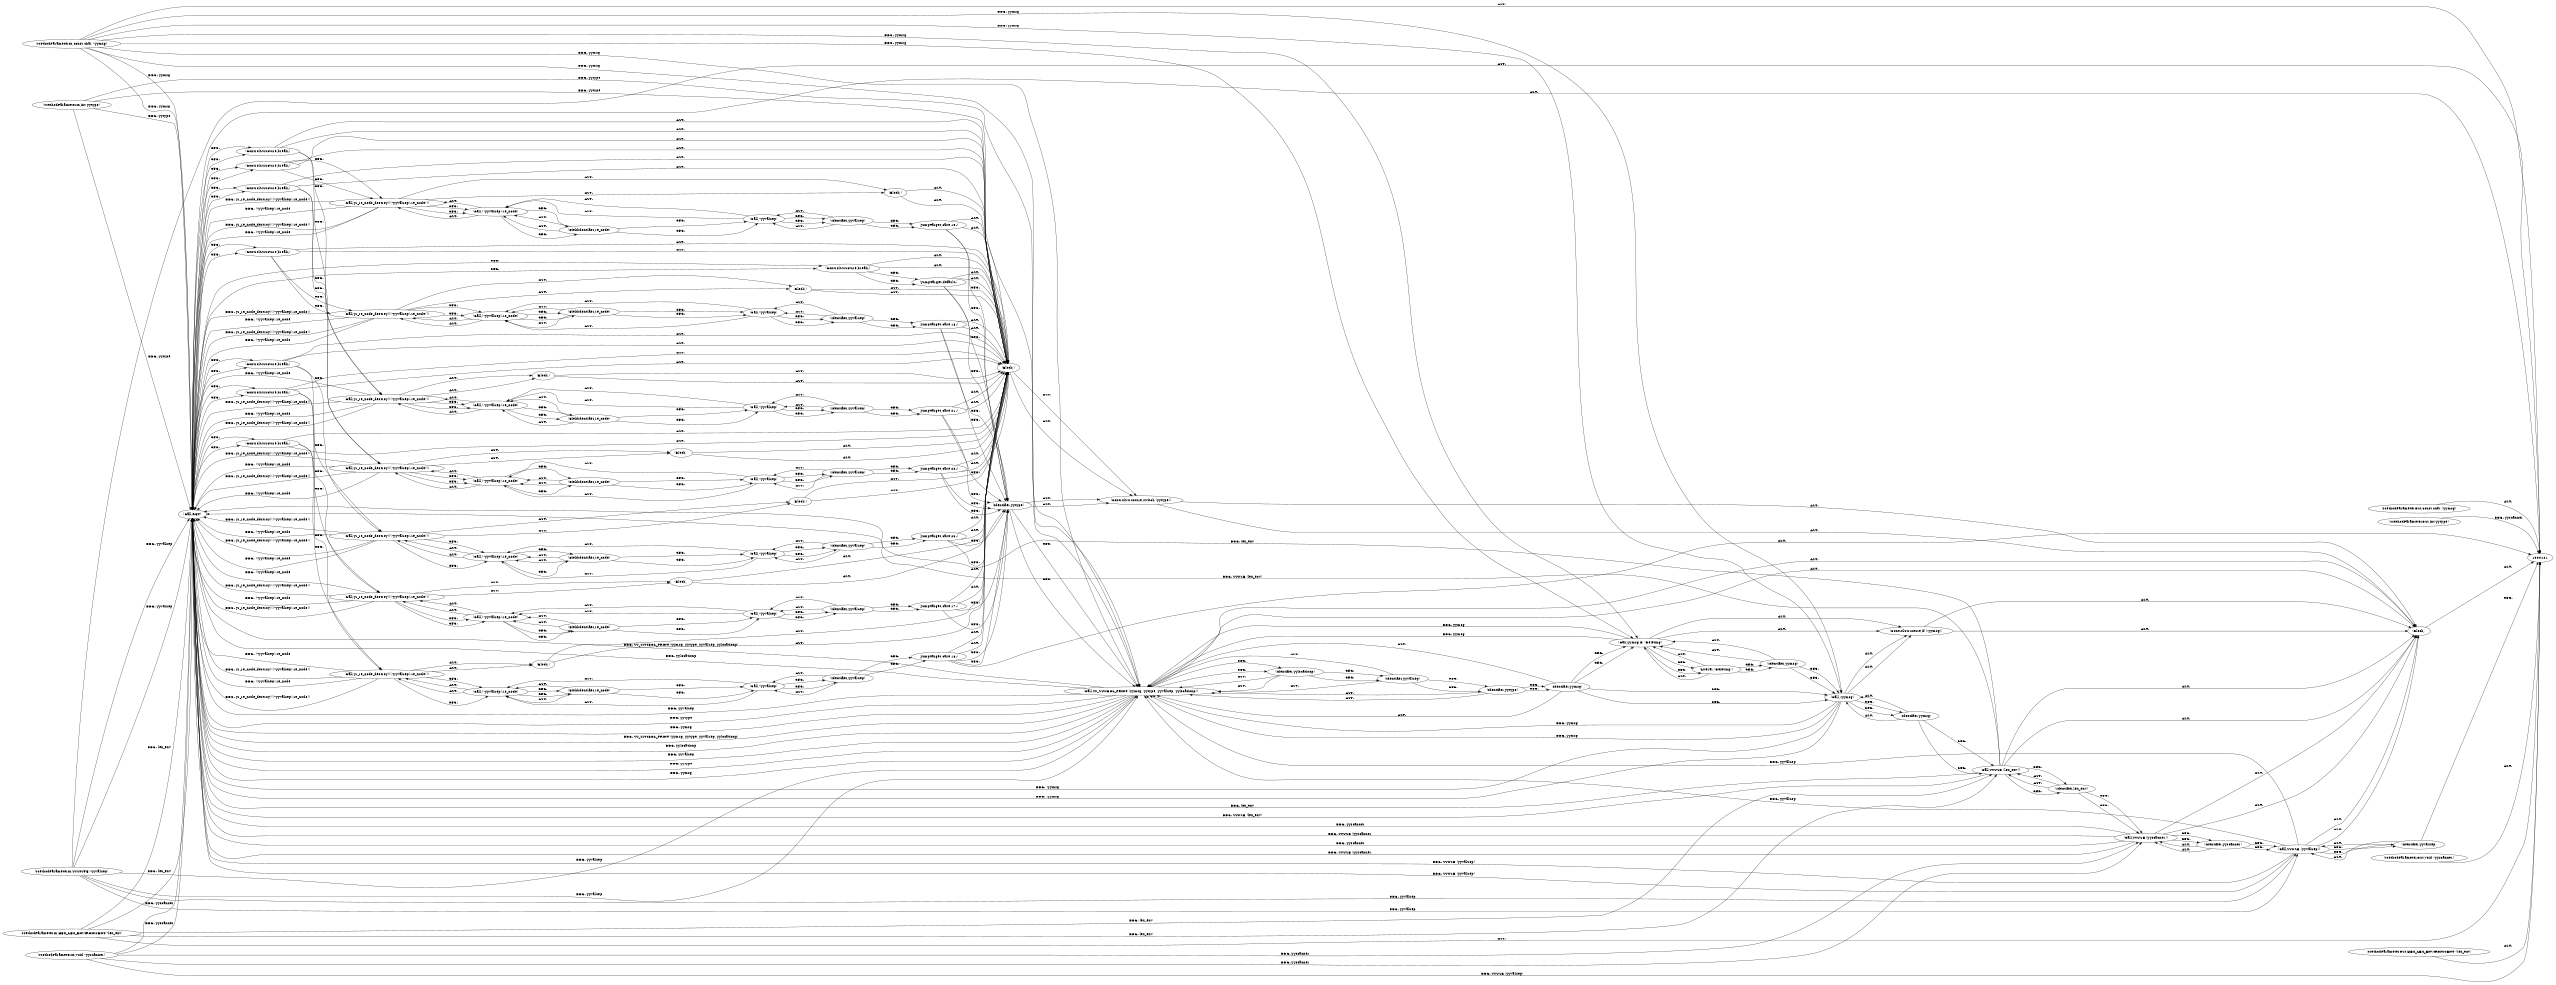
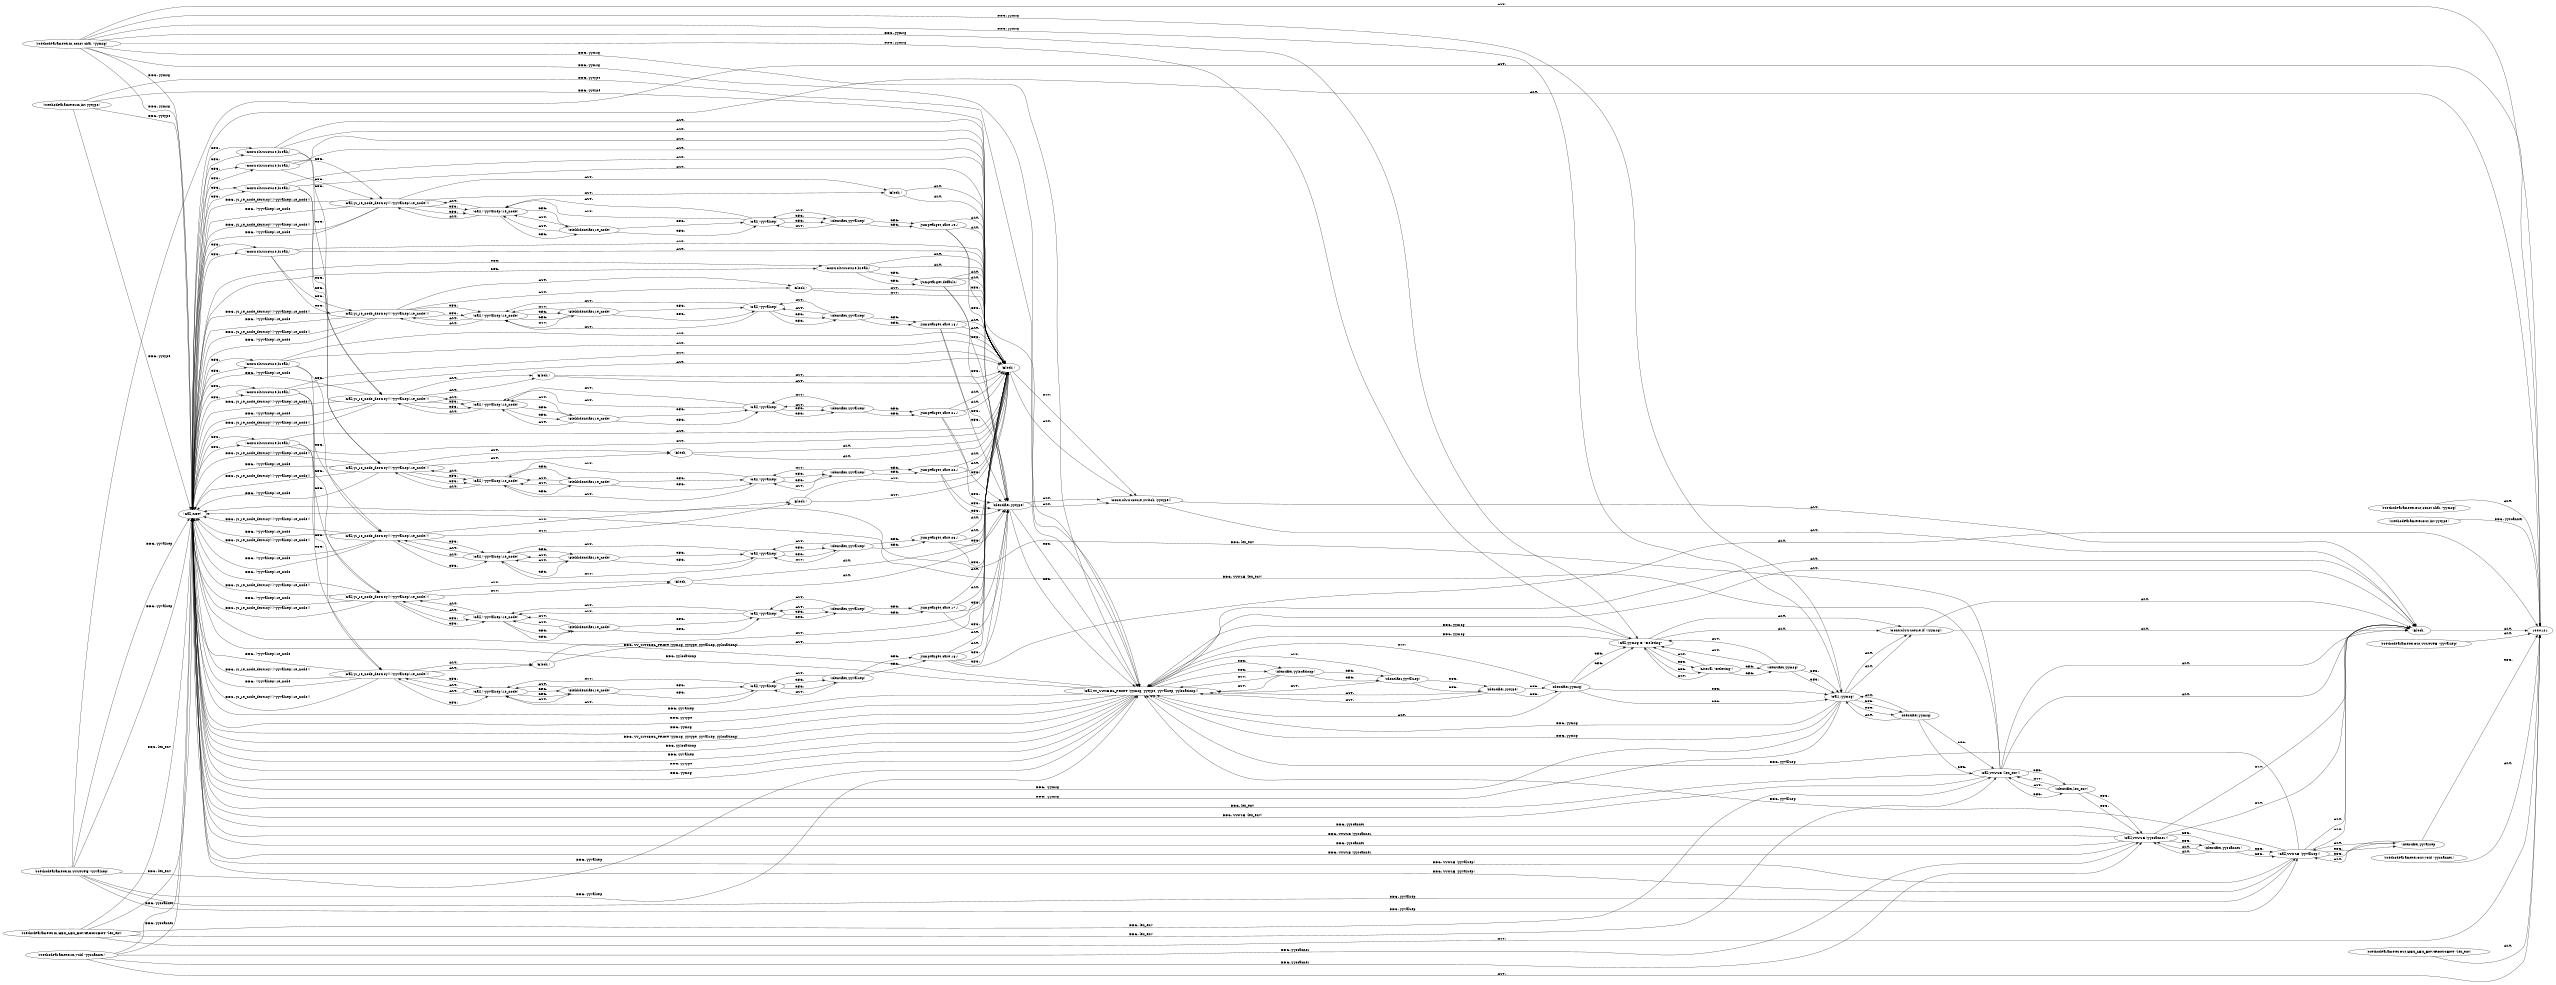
node "(MethodParameterOut,YYSTYPE *yyvaluep)": added
edge "(MethodParameterIn,void *yyscanner)" -> "1000121": label "DDG: YYUSE (yyvaluep)" -> "AST: "
